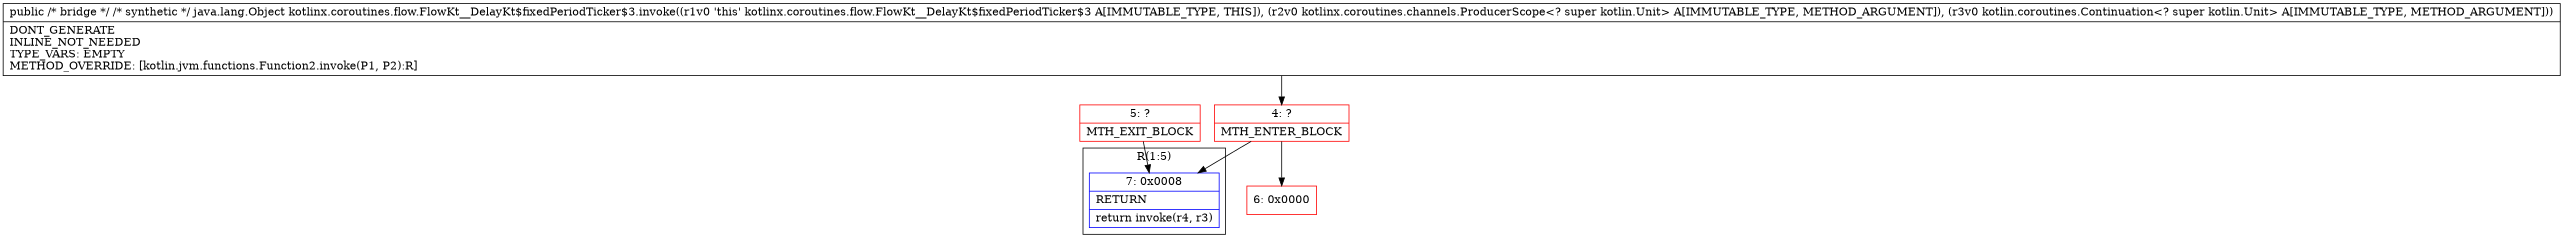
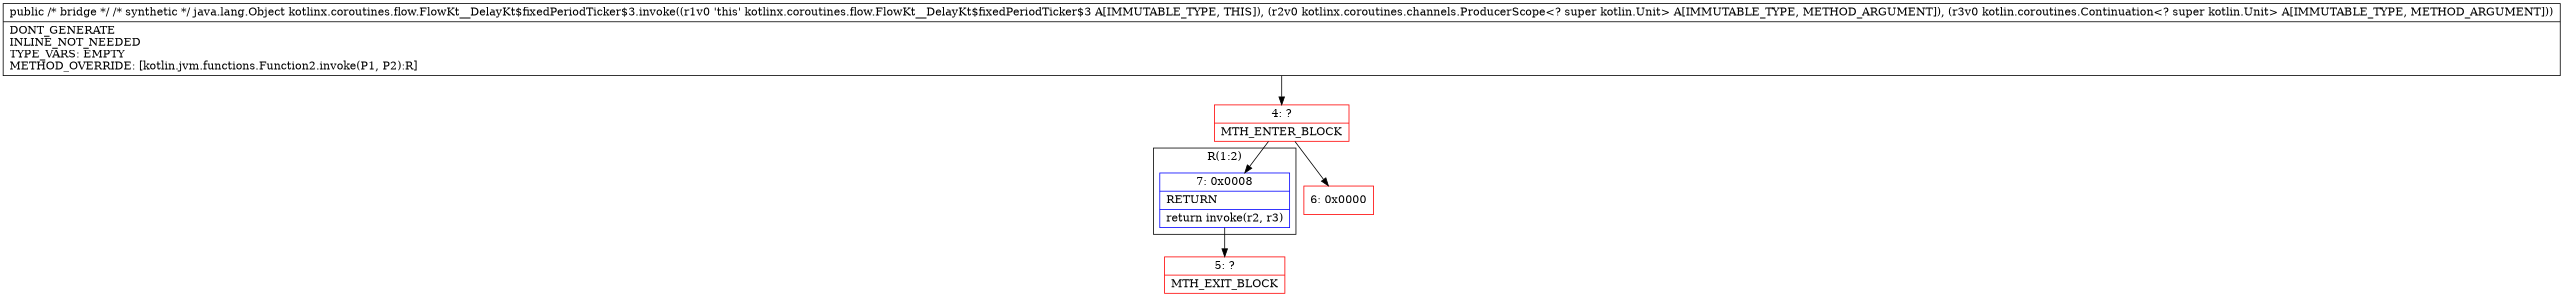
edge "5: ?" -> "7: 0x0008": reversed
cluster "R(1:5)": label "R(1:5)" -> "R(1:2)"
node "7: 0x0008": text "return invoke(r4, r3)" -> "return invoke(r2, r3)"
